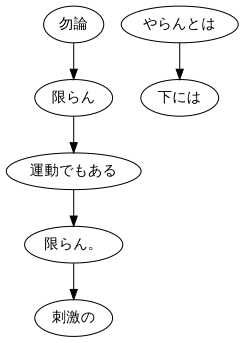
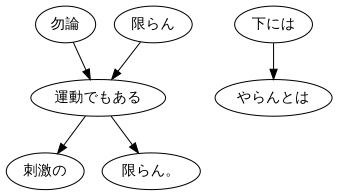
edge "勿論" -> "限らん": now "勿論" -> "運動でもある"
edge "やらんとは" -> "下には": reversed
edge "限らん。" -> "刺激の": now "運動でもある" -> "刺激の"
